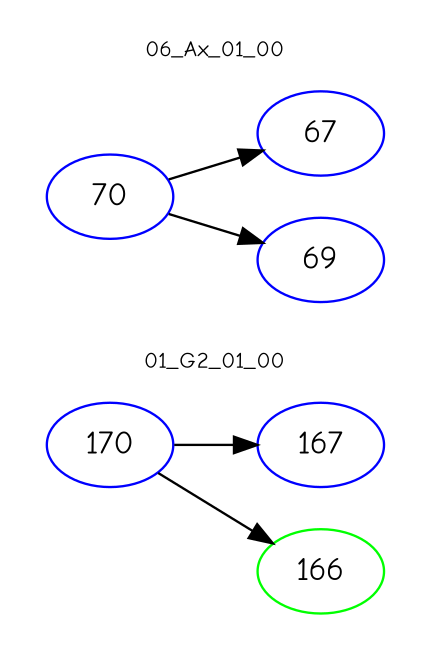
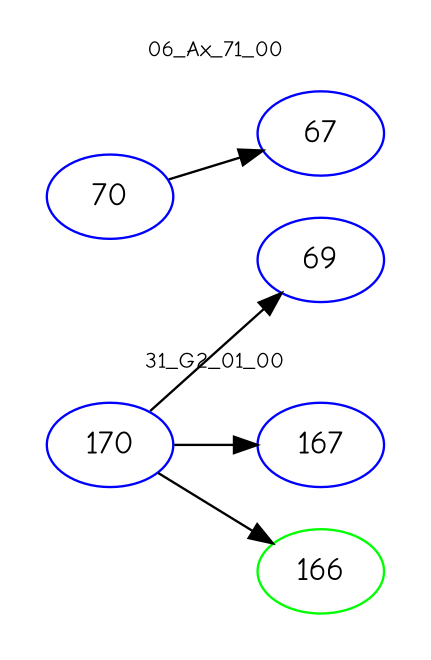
cluster "06_Ax_01_00": label "06_Ax_01_00" -> "06_Ax_71_00"
edge "70" -> "69": now "170" -> "69"
cluster "01_G2_01_00": label "01_G2_01_00" -> "31_G2_01_00"
